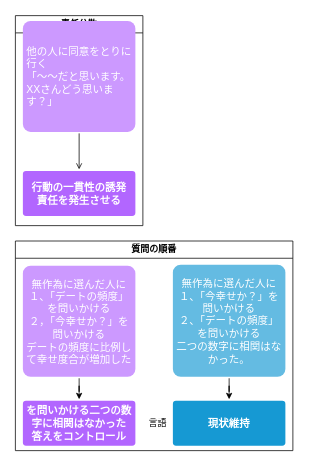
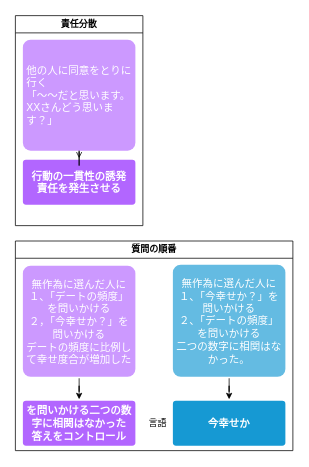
node "他の人に同意をとりに行く 「〜〜だと思います。 XXさんどう思います？」": moved (79, 76) -> (79, 95)
node "行動の一貫性の誘発 責任を発生させる": moved (79, 193) -> (79, 182)
node "現状維持": label "現状維持" -> "今幸せか"
